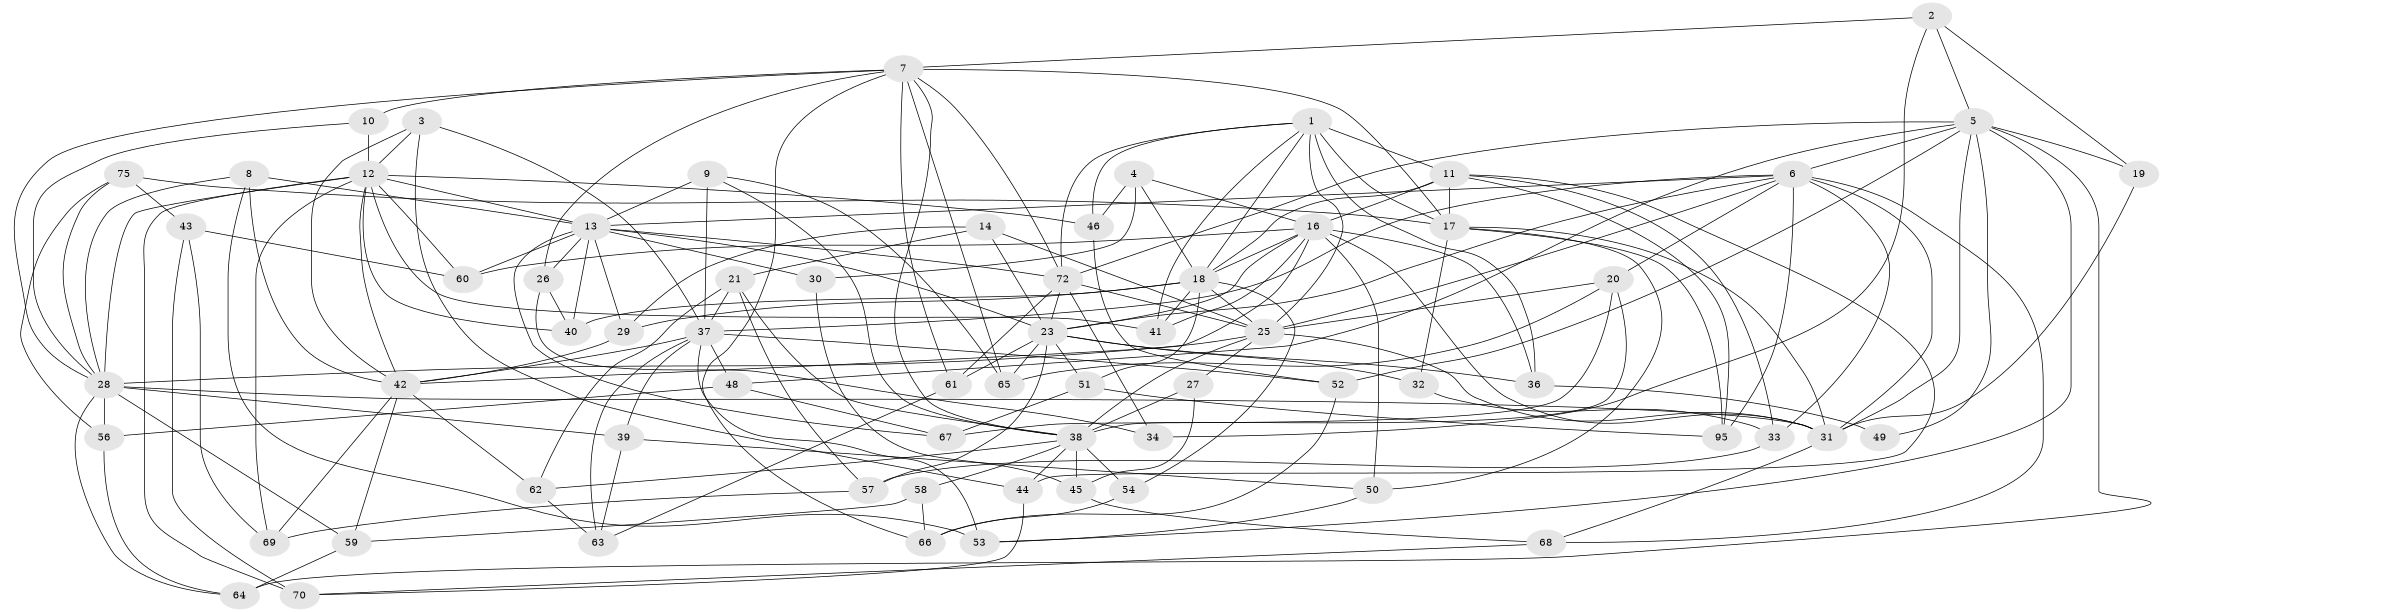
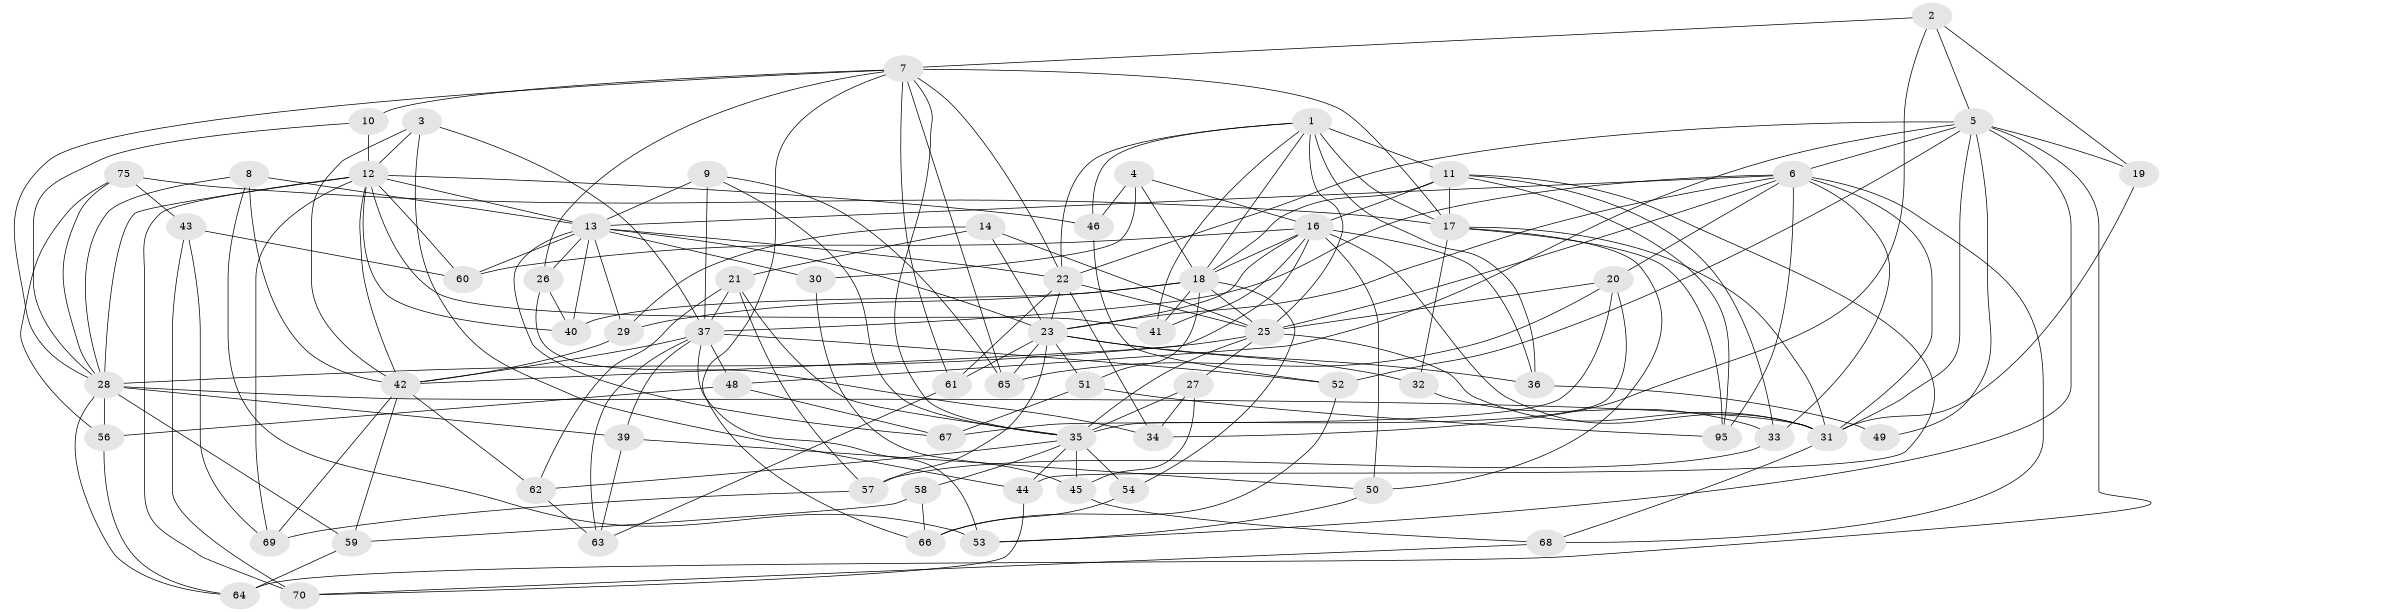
node "72": label "72" -> "22"
edge "27" -- "34": added
node "38": label "38" -> "35"
